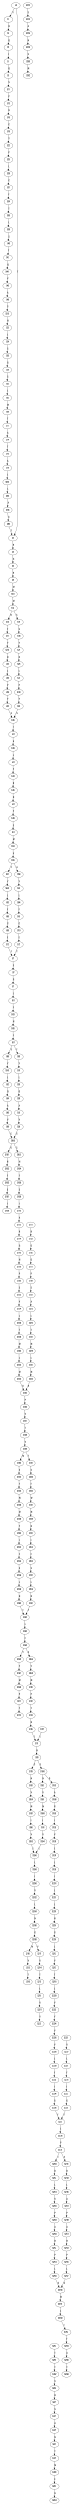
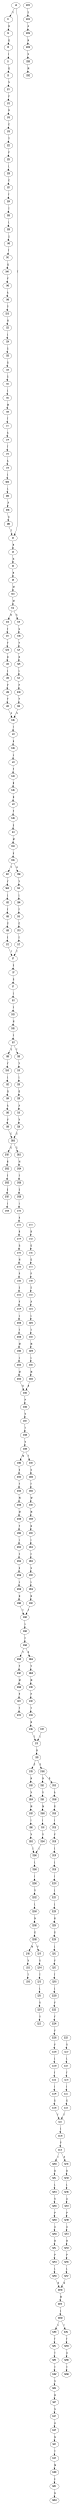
node "S261": added
